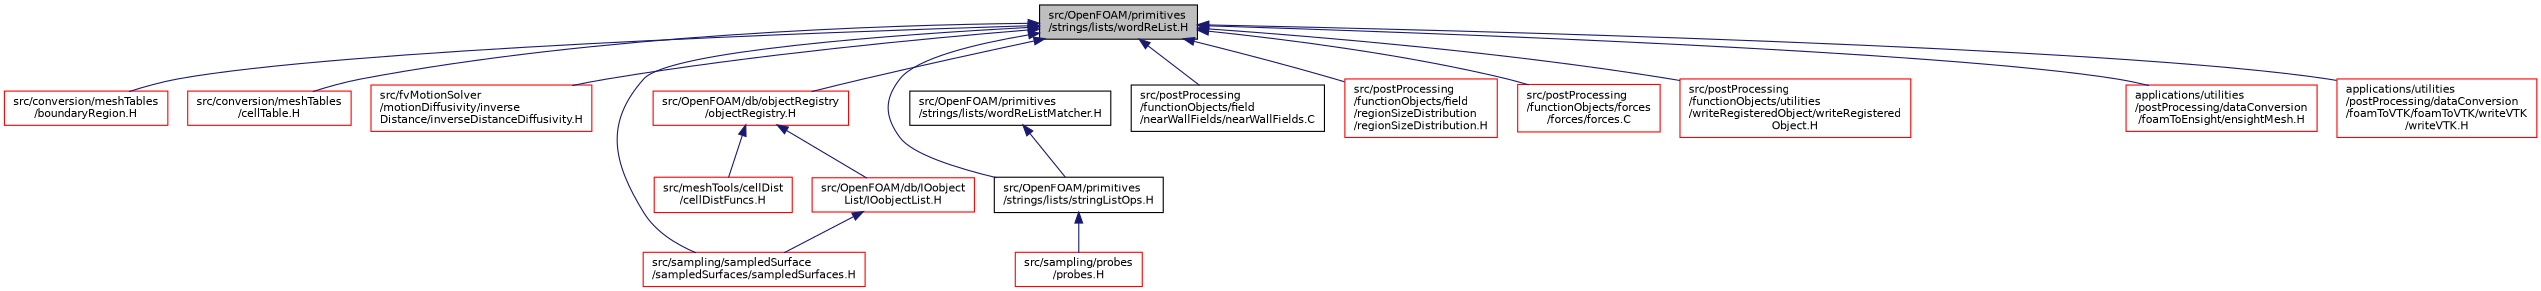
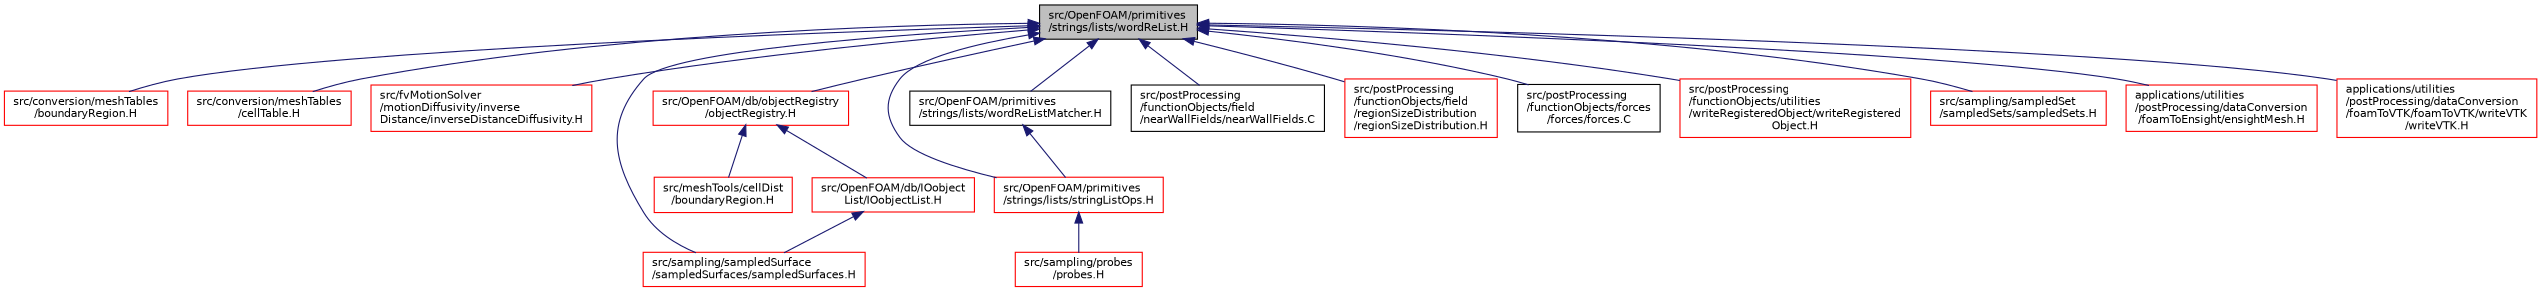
edge "src/OpenFOAM/primitives /strings/lists/wordReListMatcher.H" -> "src/OpenFOAM/primitives /strings/lists/wordReList.H": added
node "src/postProcessing /functionObjects/forces /forces/forces.C": color red -> black
node "src/sampling/sampledSet /sampledSets/sampledSets.H": added
node "src/meshTools/cellDist /cellDistFuncs.H": label "src/meshTools/cellDist /cellDistFuncs.H" -> "src/meshTools/cellDist /boundaryRegion.H"
node "src/OpenFOAM/primitives /strings/lists/stringListOps.H": color black -> red
